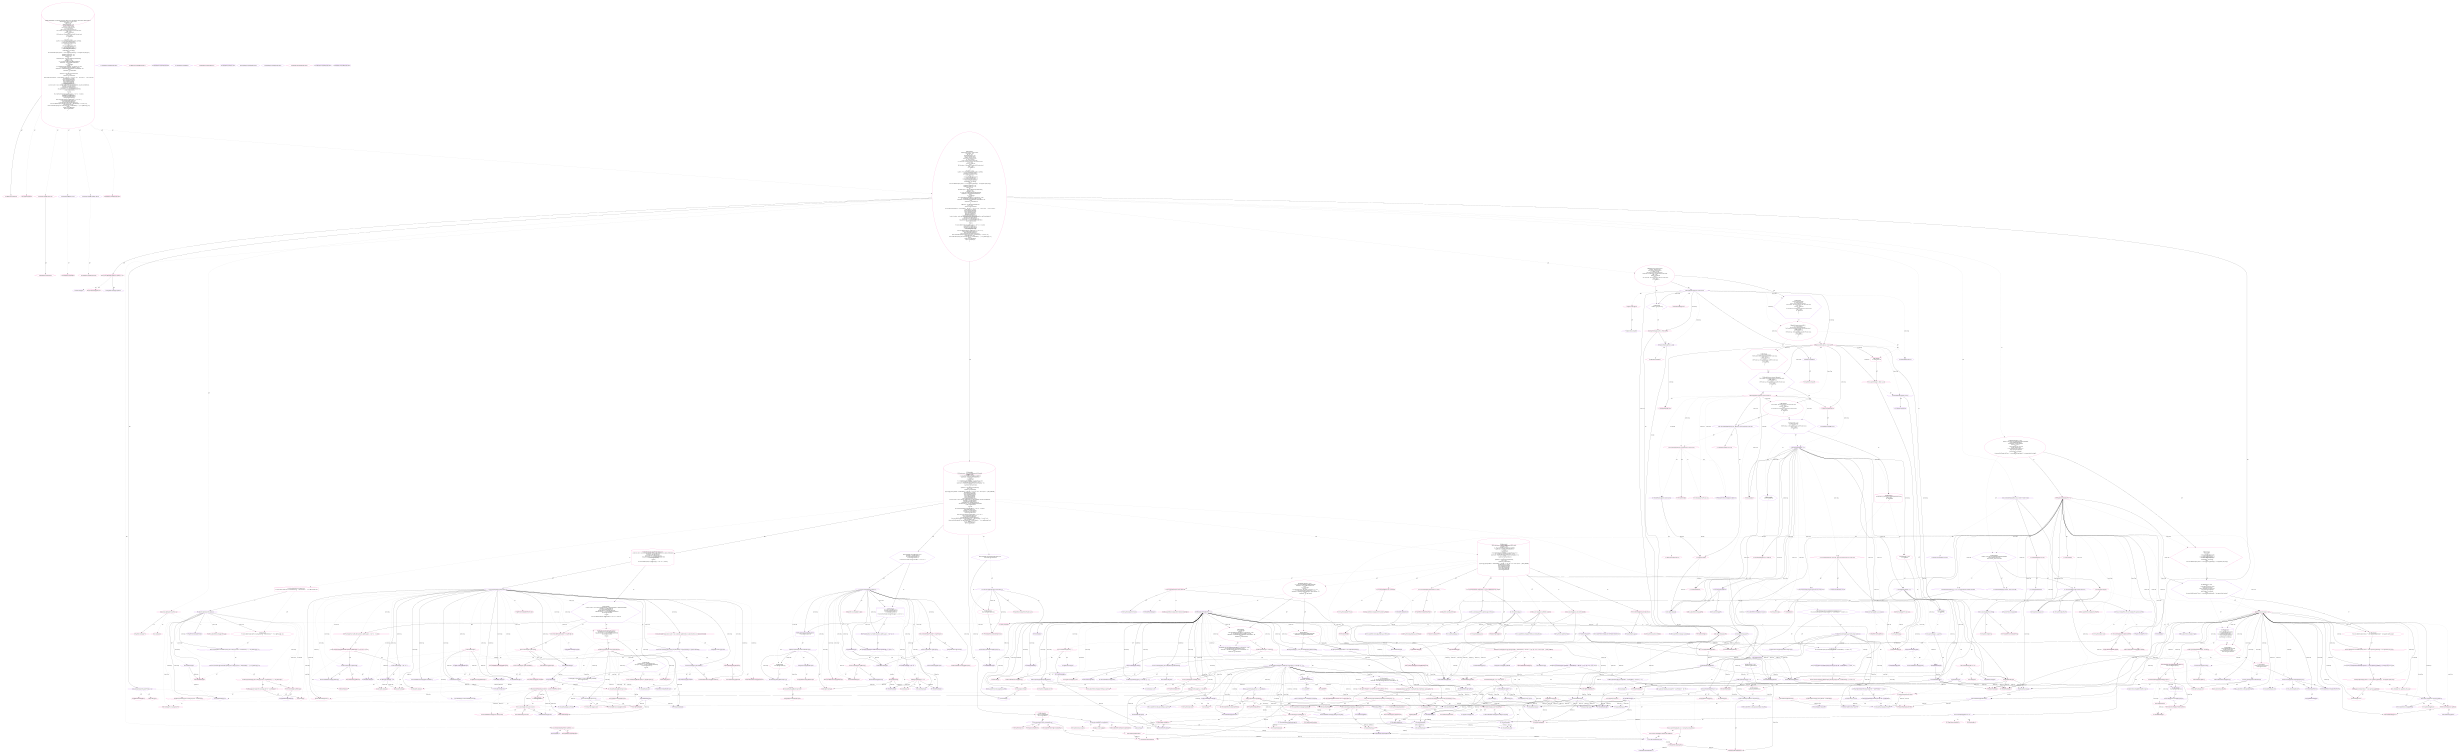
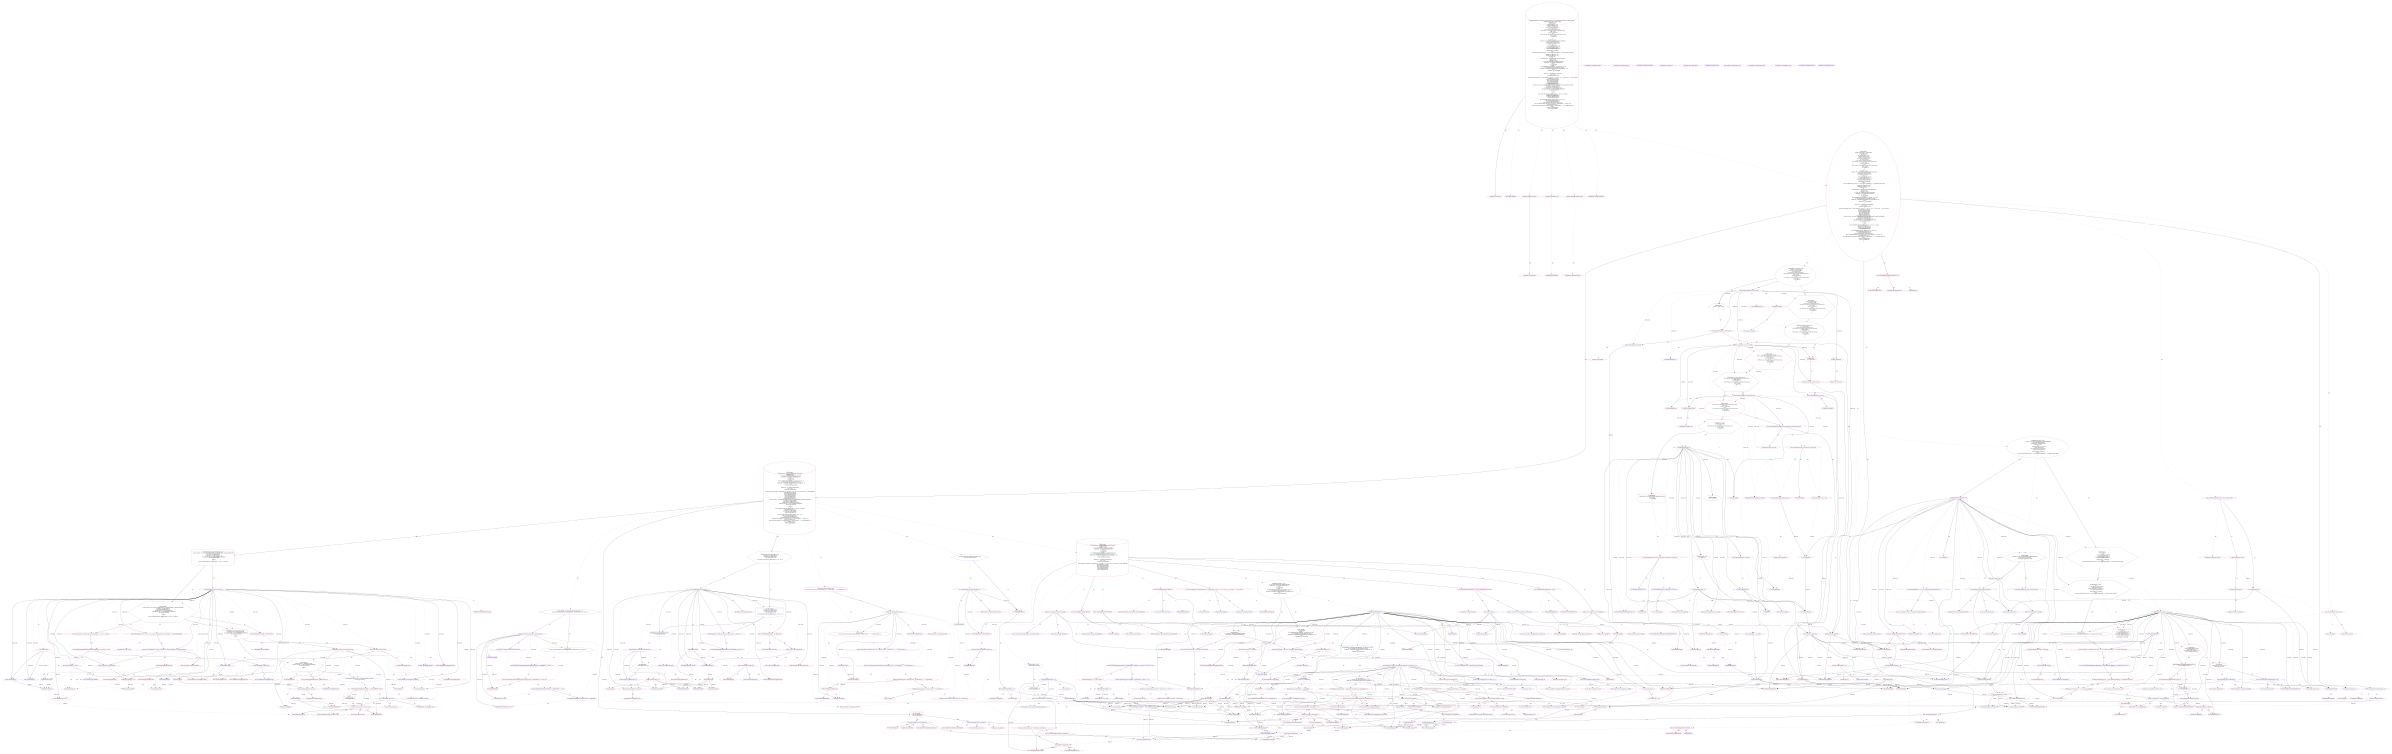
node "69:CtVariableReadImpl@hb": added
